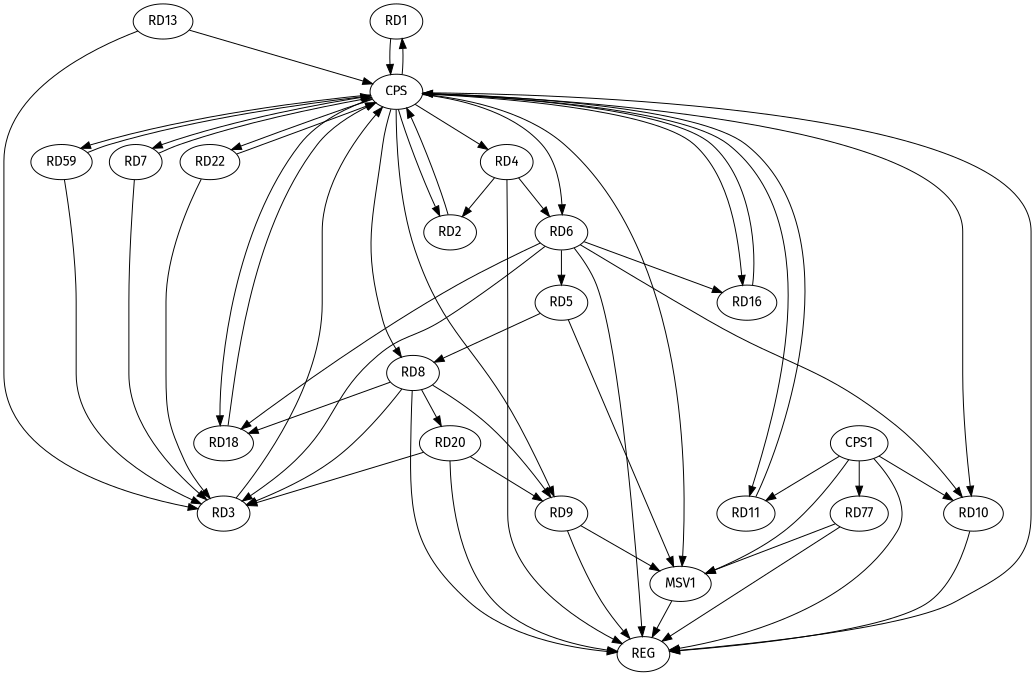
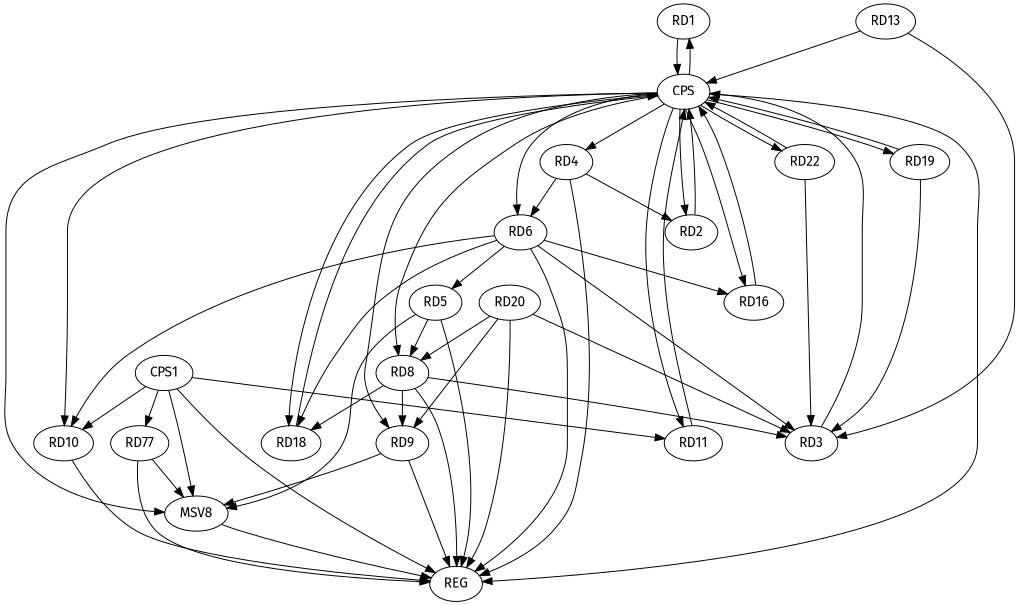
node "RD59": label "RD59" -> "RD19"
node "RD7": removed
edge "RD8" -> "RD20": reversed
edge "RD5" -> "REG": added
node "MSV1": label "MSV1" -> "MSV8"
